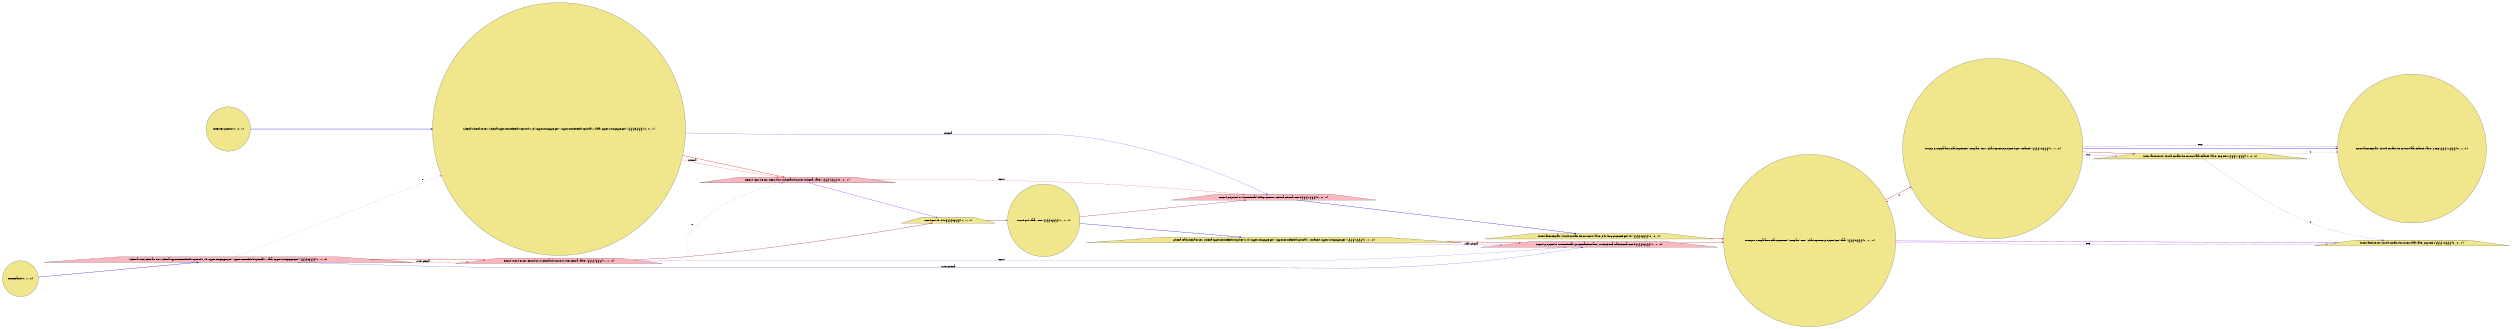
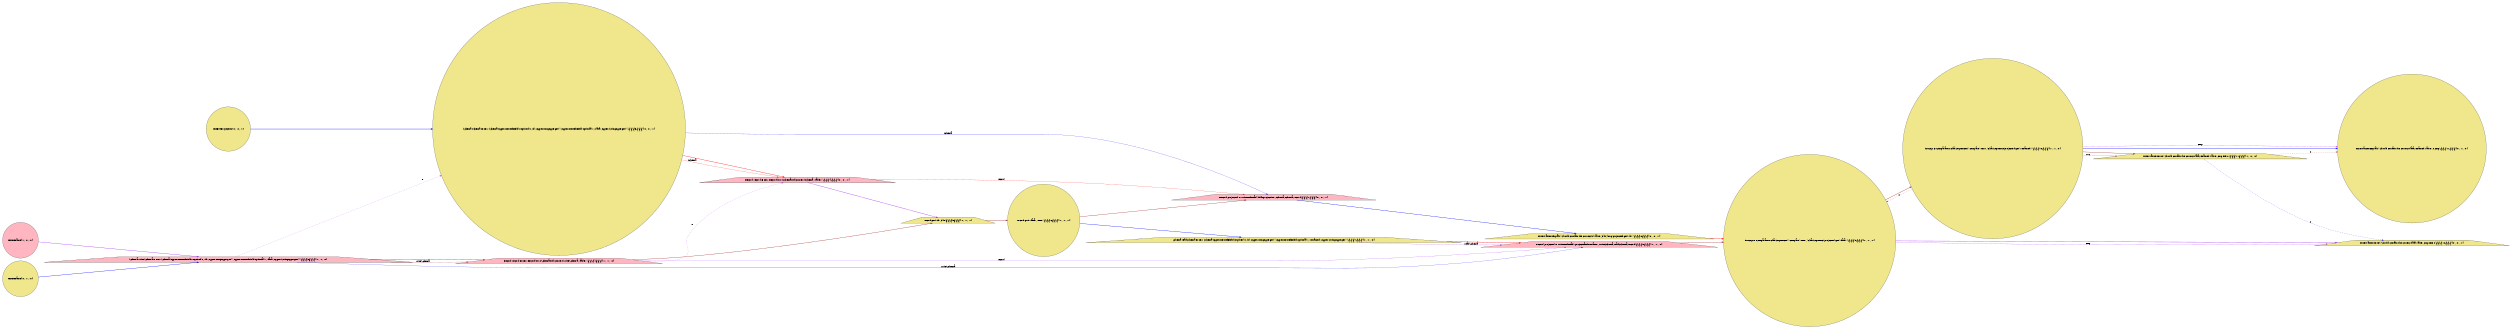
node "testRename['1', '0', '0']": added
